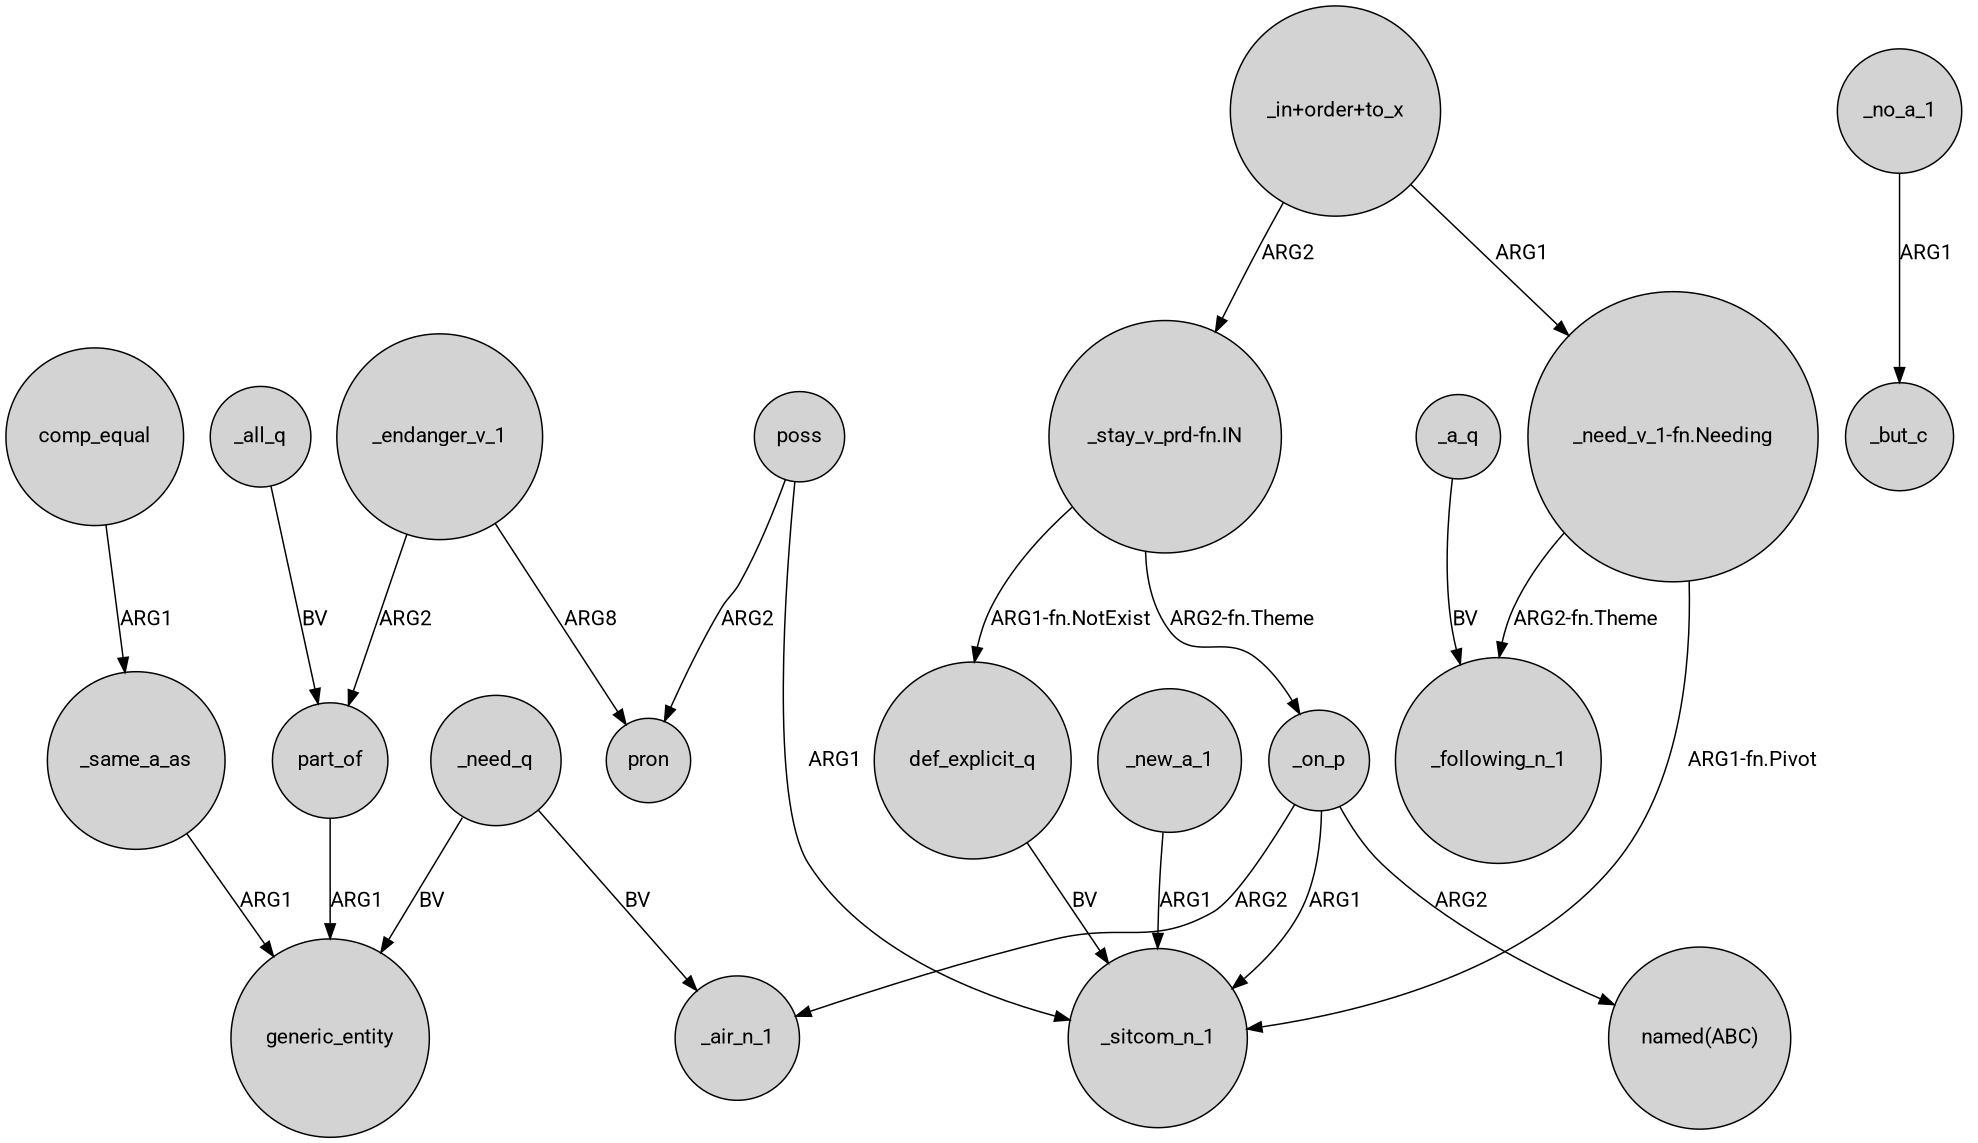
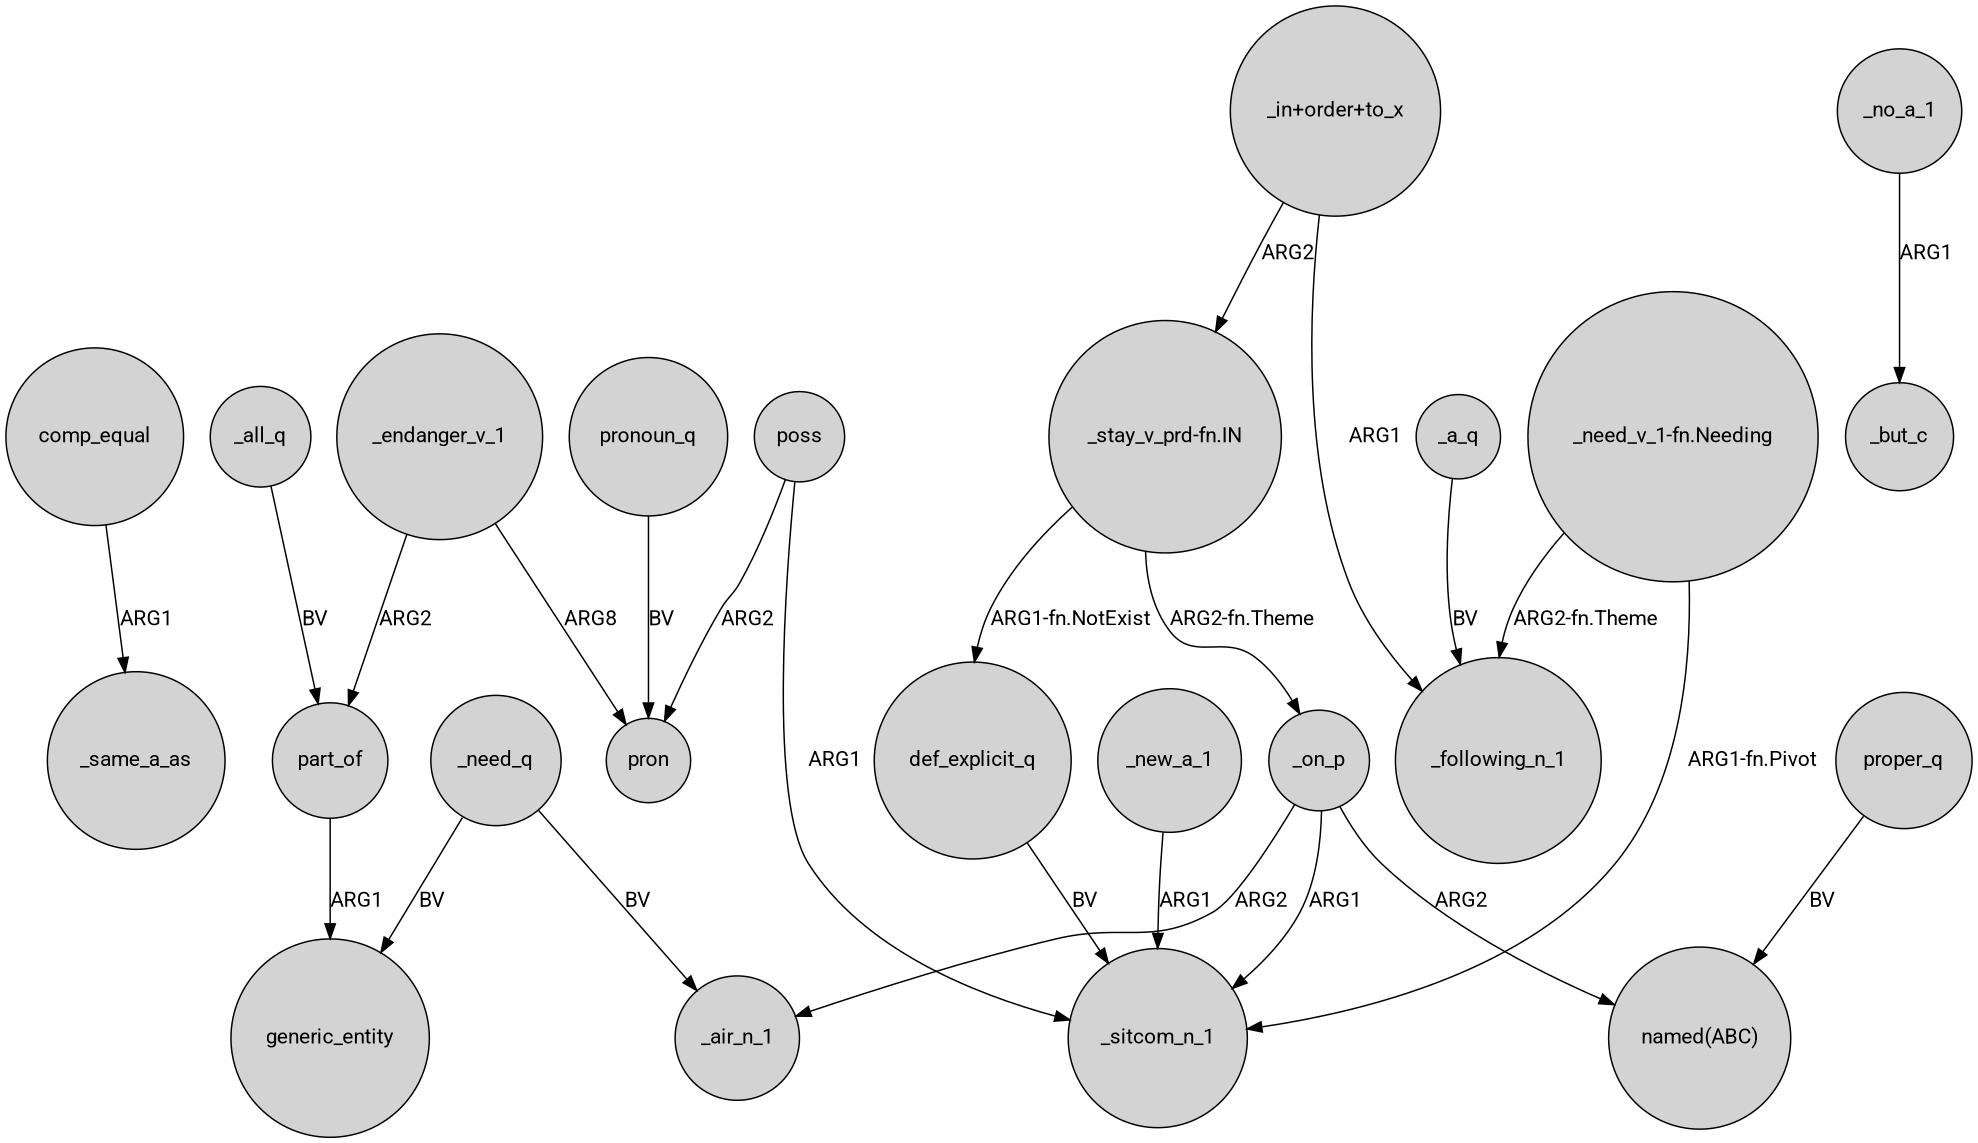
edge "_in+order+to_x" -> "_need_v_1-fn.Needing": now "_in+order+to_x" -> "_following_n_1"
node "pronoun_q": added
node "proper_q": added
edge "_same_a_as" -> "generic_entity": removed, label "ARG1"
